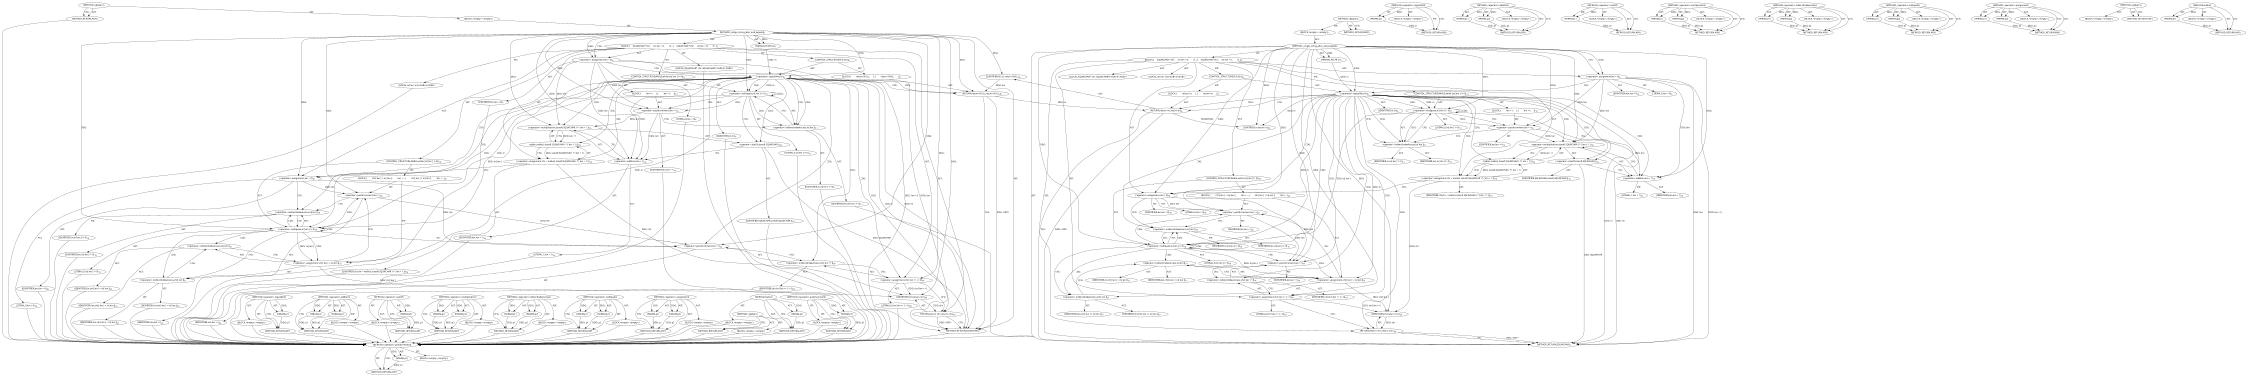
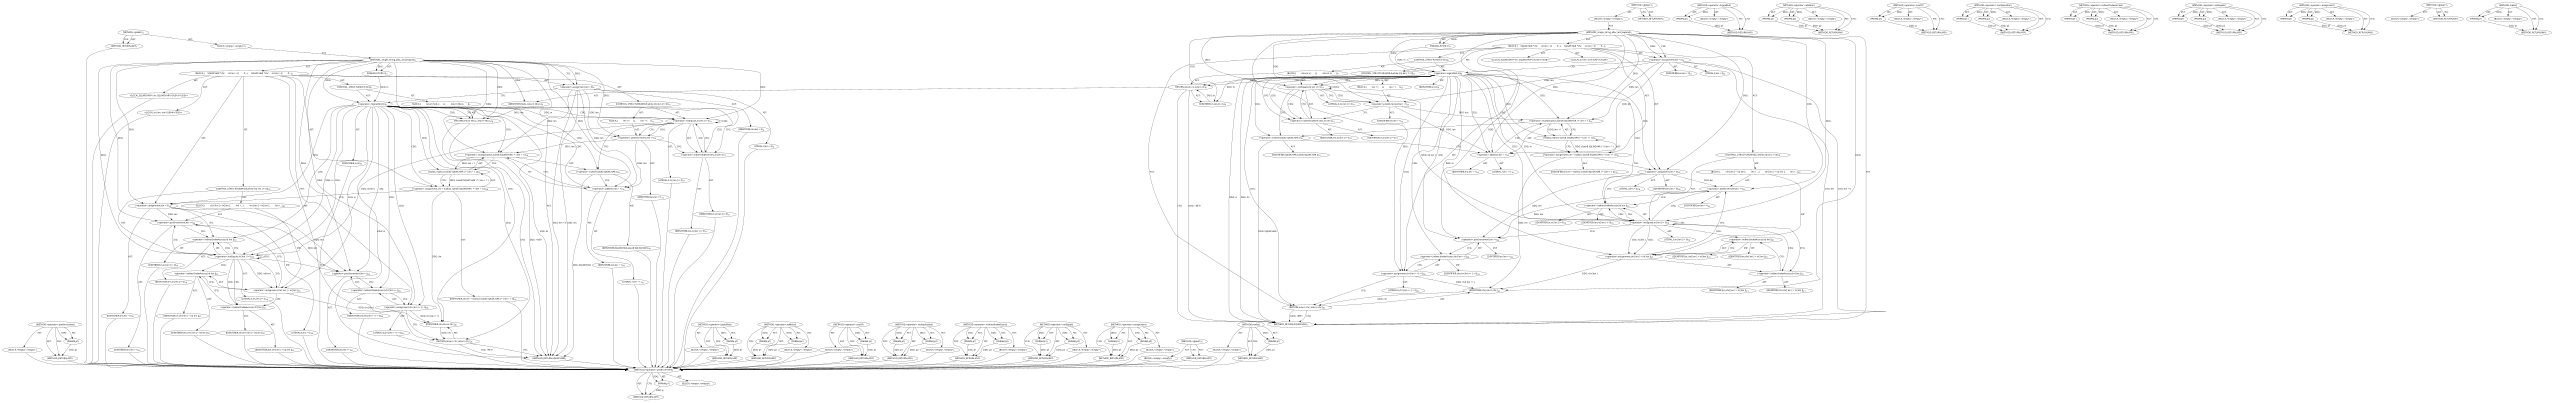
edge "(RETURN,return NULL;,return NULL;)" -> "(RETURN,return in;,return in;)": now "(IDENTIFIER,in,return in;)" -> "(RETURN,return in;,return in;)"
edge "(RETURN,return in;,return in;)" -> "(IDENTIFIER,in,return in;)": label "SQLWCHAR: " -> "AST: "
